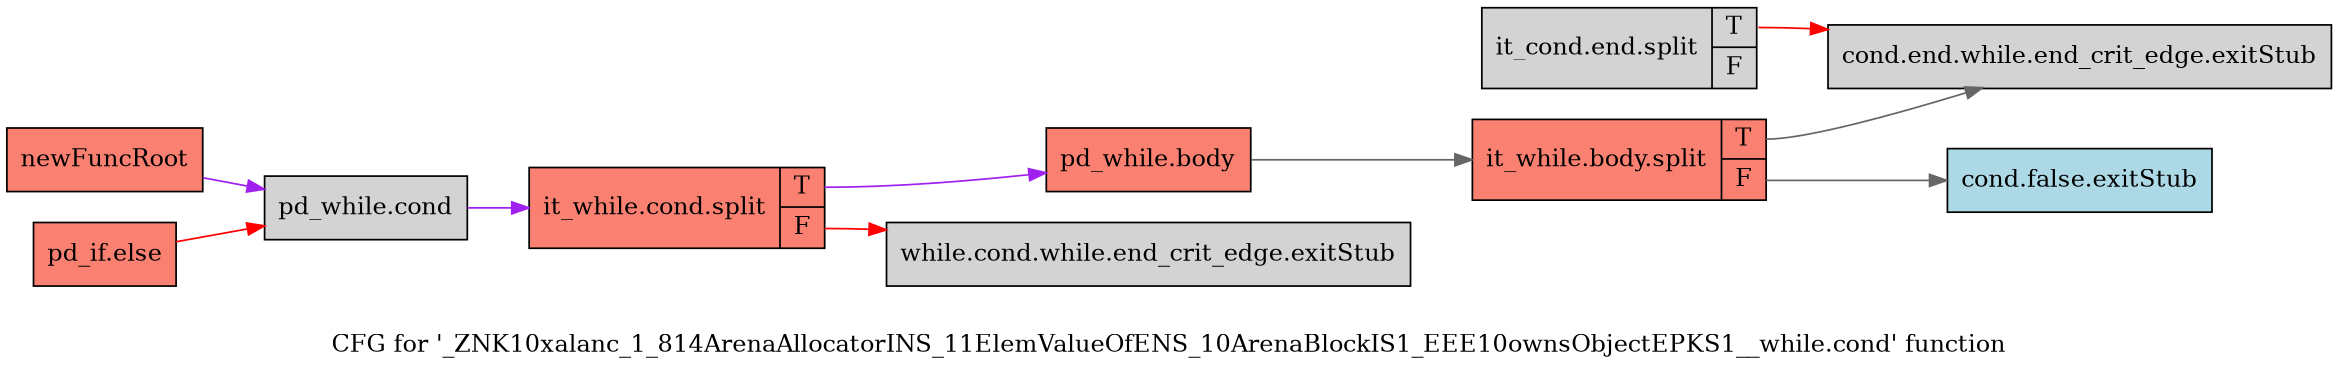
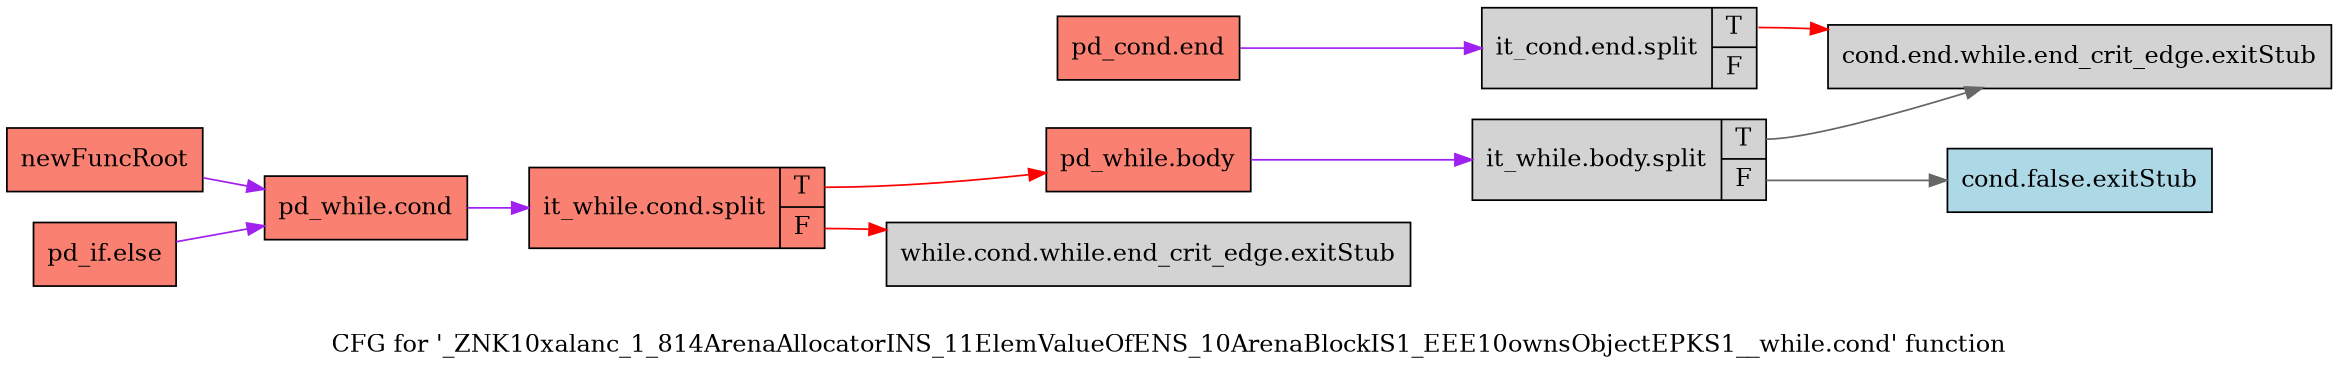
node "pd_cond.end": added
edge "pd_while.body" -> "it_while.body.split": color gray40 -> purple
node "it_while.body.split": fillcolor salmon -> lightgrey
edge "it_while.cond.split" -> "pd_while.body": color purple -> red
node "pd_while.cond": fillcolor lightgrey -> salmon
edge "pd_if.else" -> "pd_while.cond": color red -> purple
